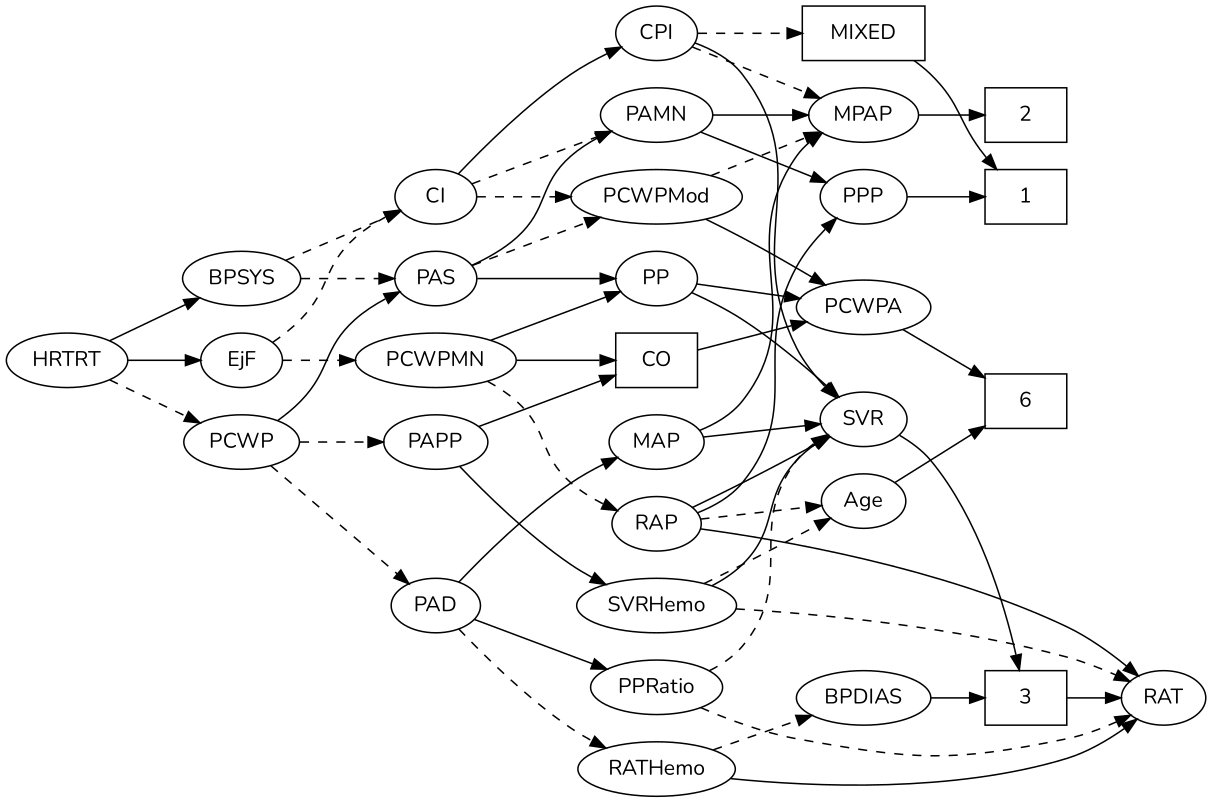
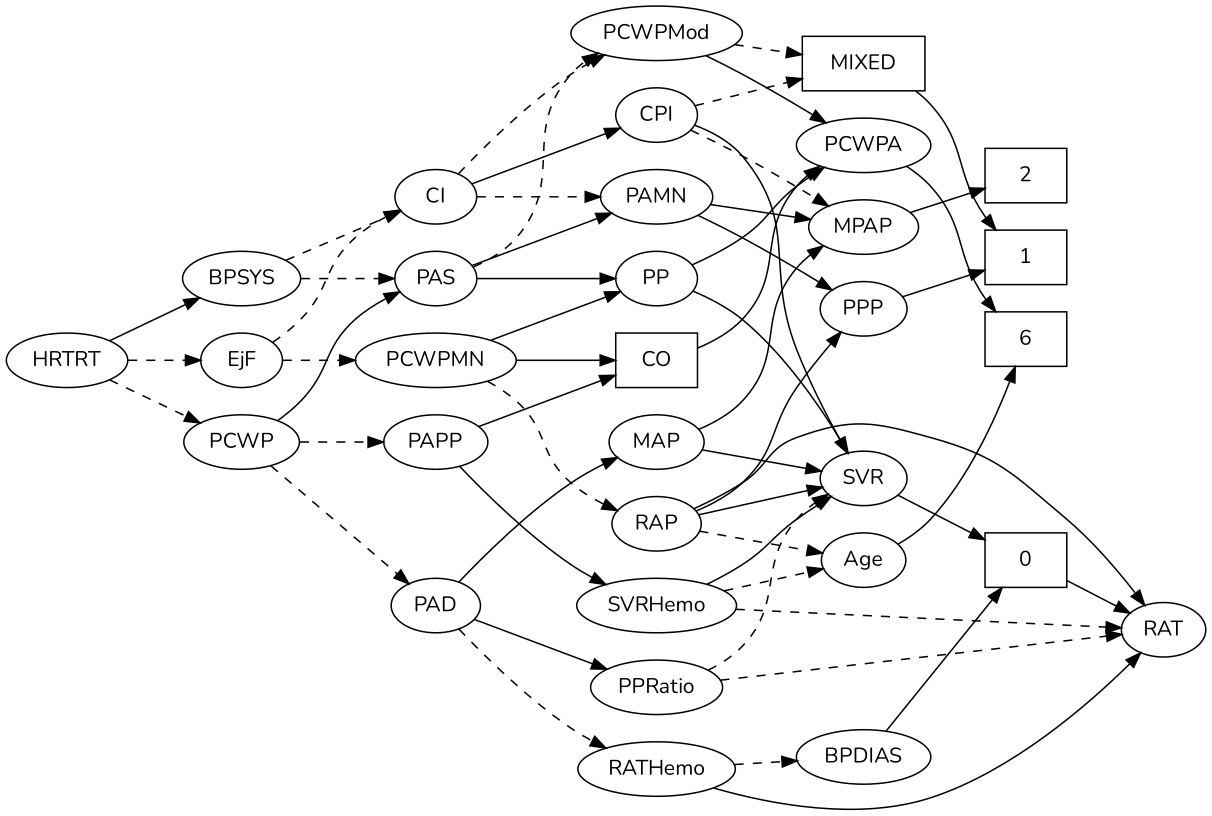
edge "PCWPMod" -> "MPAP": now "PCWPMod" -> "MIXED"
edge "HRTRT" -> "EjF": style solid -> dashed
node "3": label "3" -> "0"
